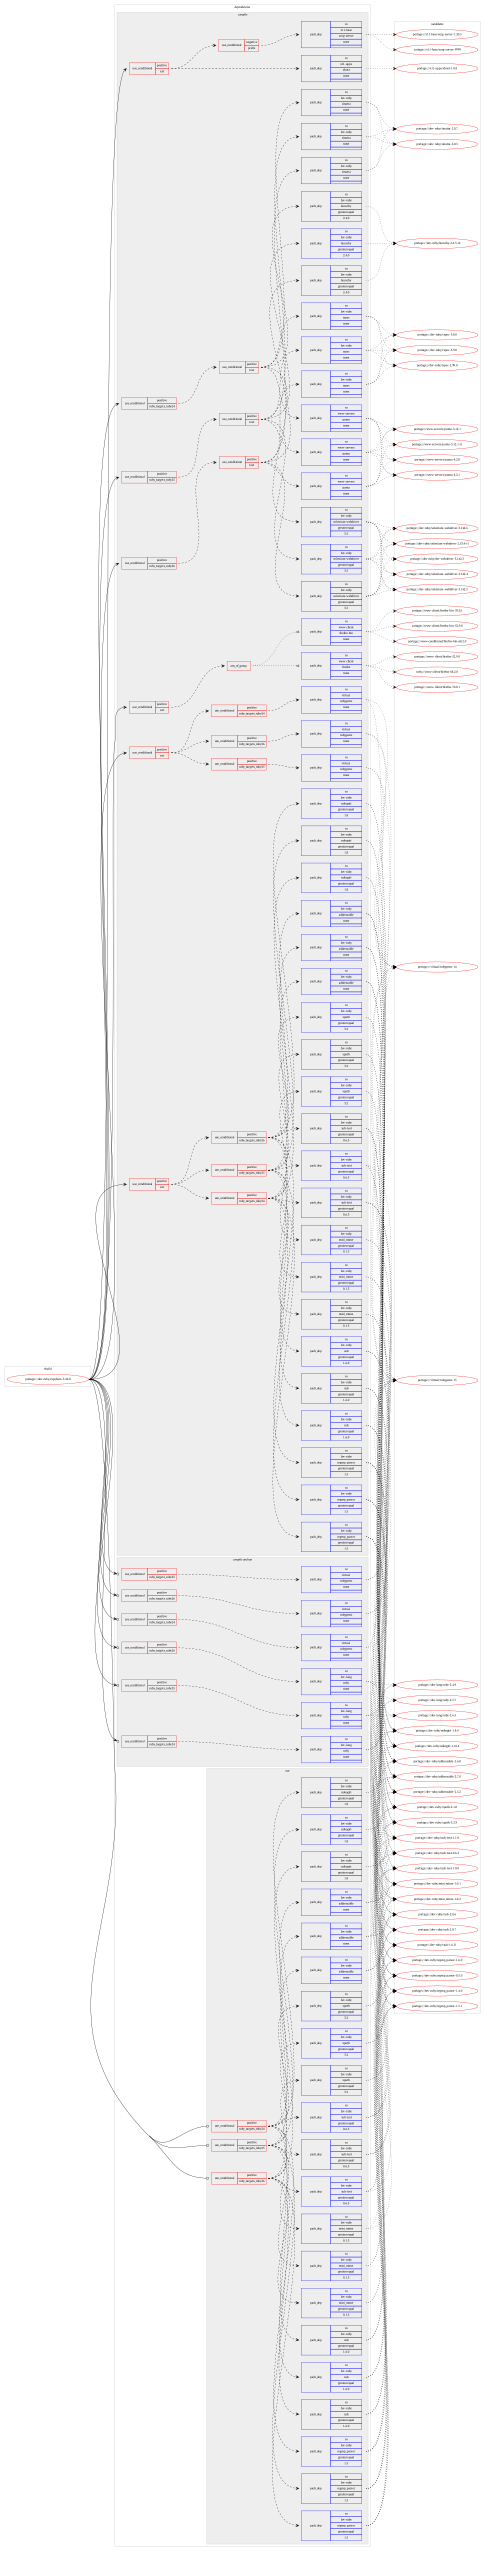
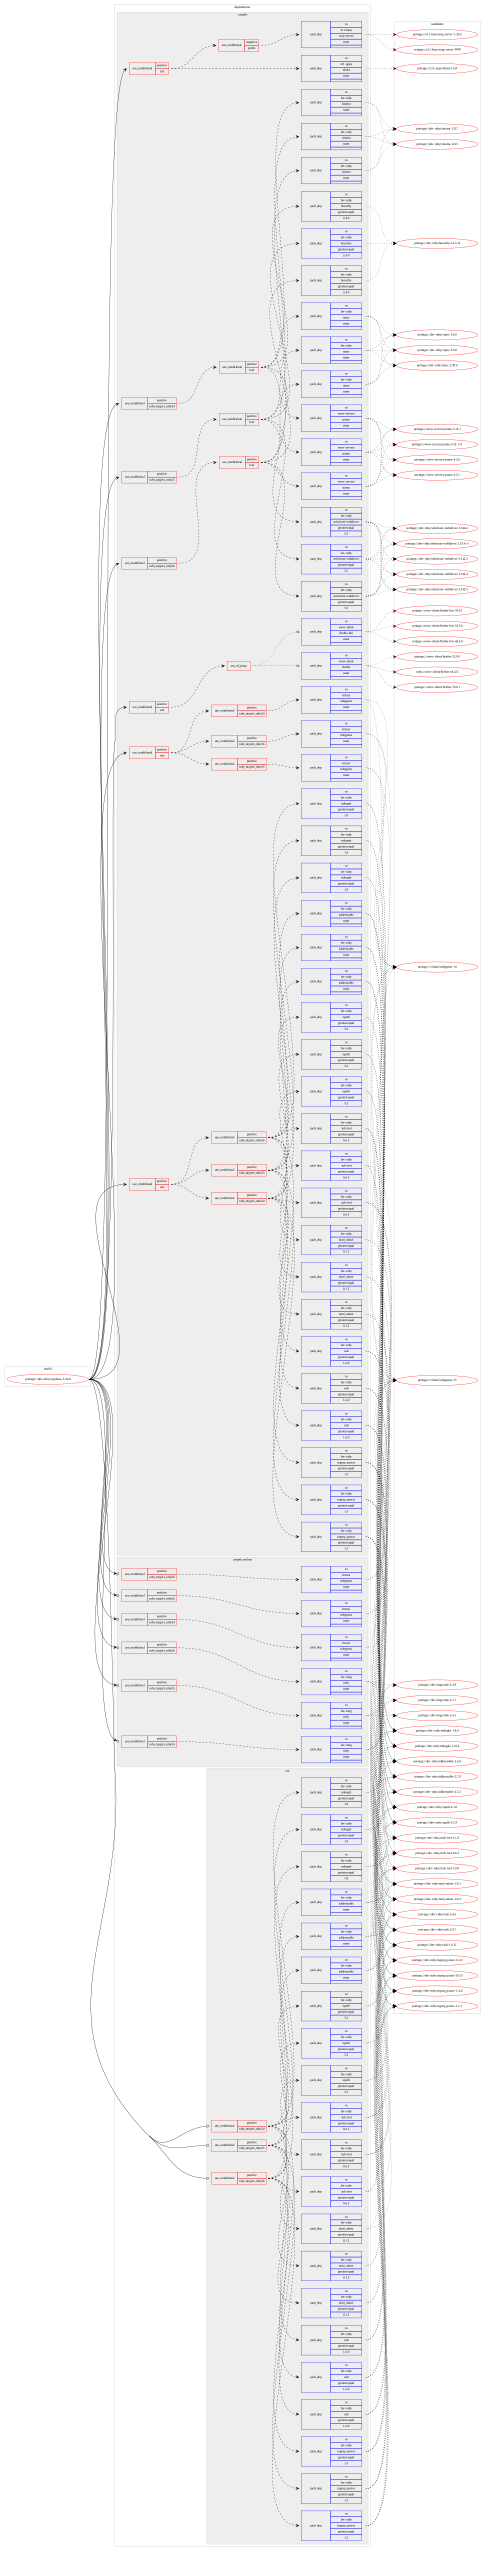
node "portage://dev-ruby/dev-webdriver-3.142.3": label "portage://dev-ruby/dev-webdriver-3.142.3" -> "portage://dev-ruby/selenium-webdriver-3.142.3"
node "portage://www-conditional/firefox-bin-68.2.0": label "portage://www-conditional/firefox-bin-68.2.0" -> "portage://www-client/firefox-bin-68.2.0"
